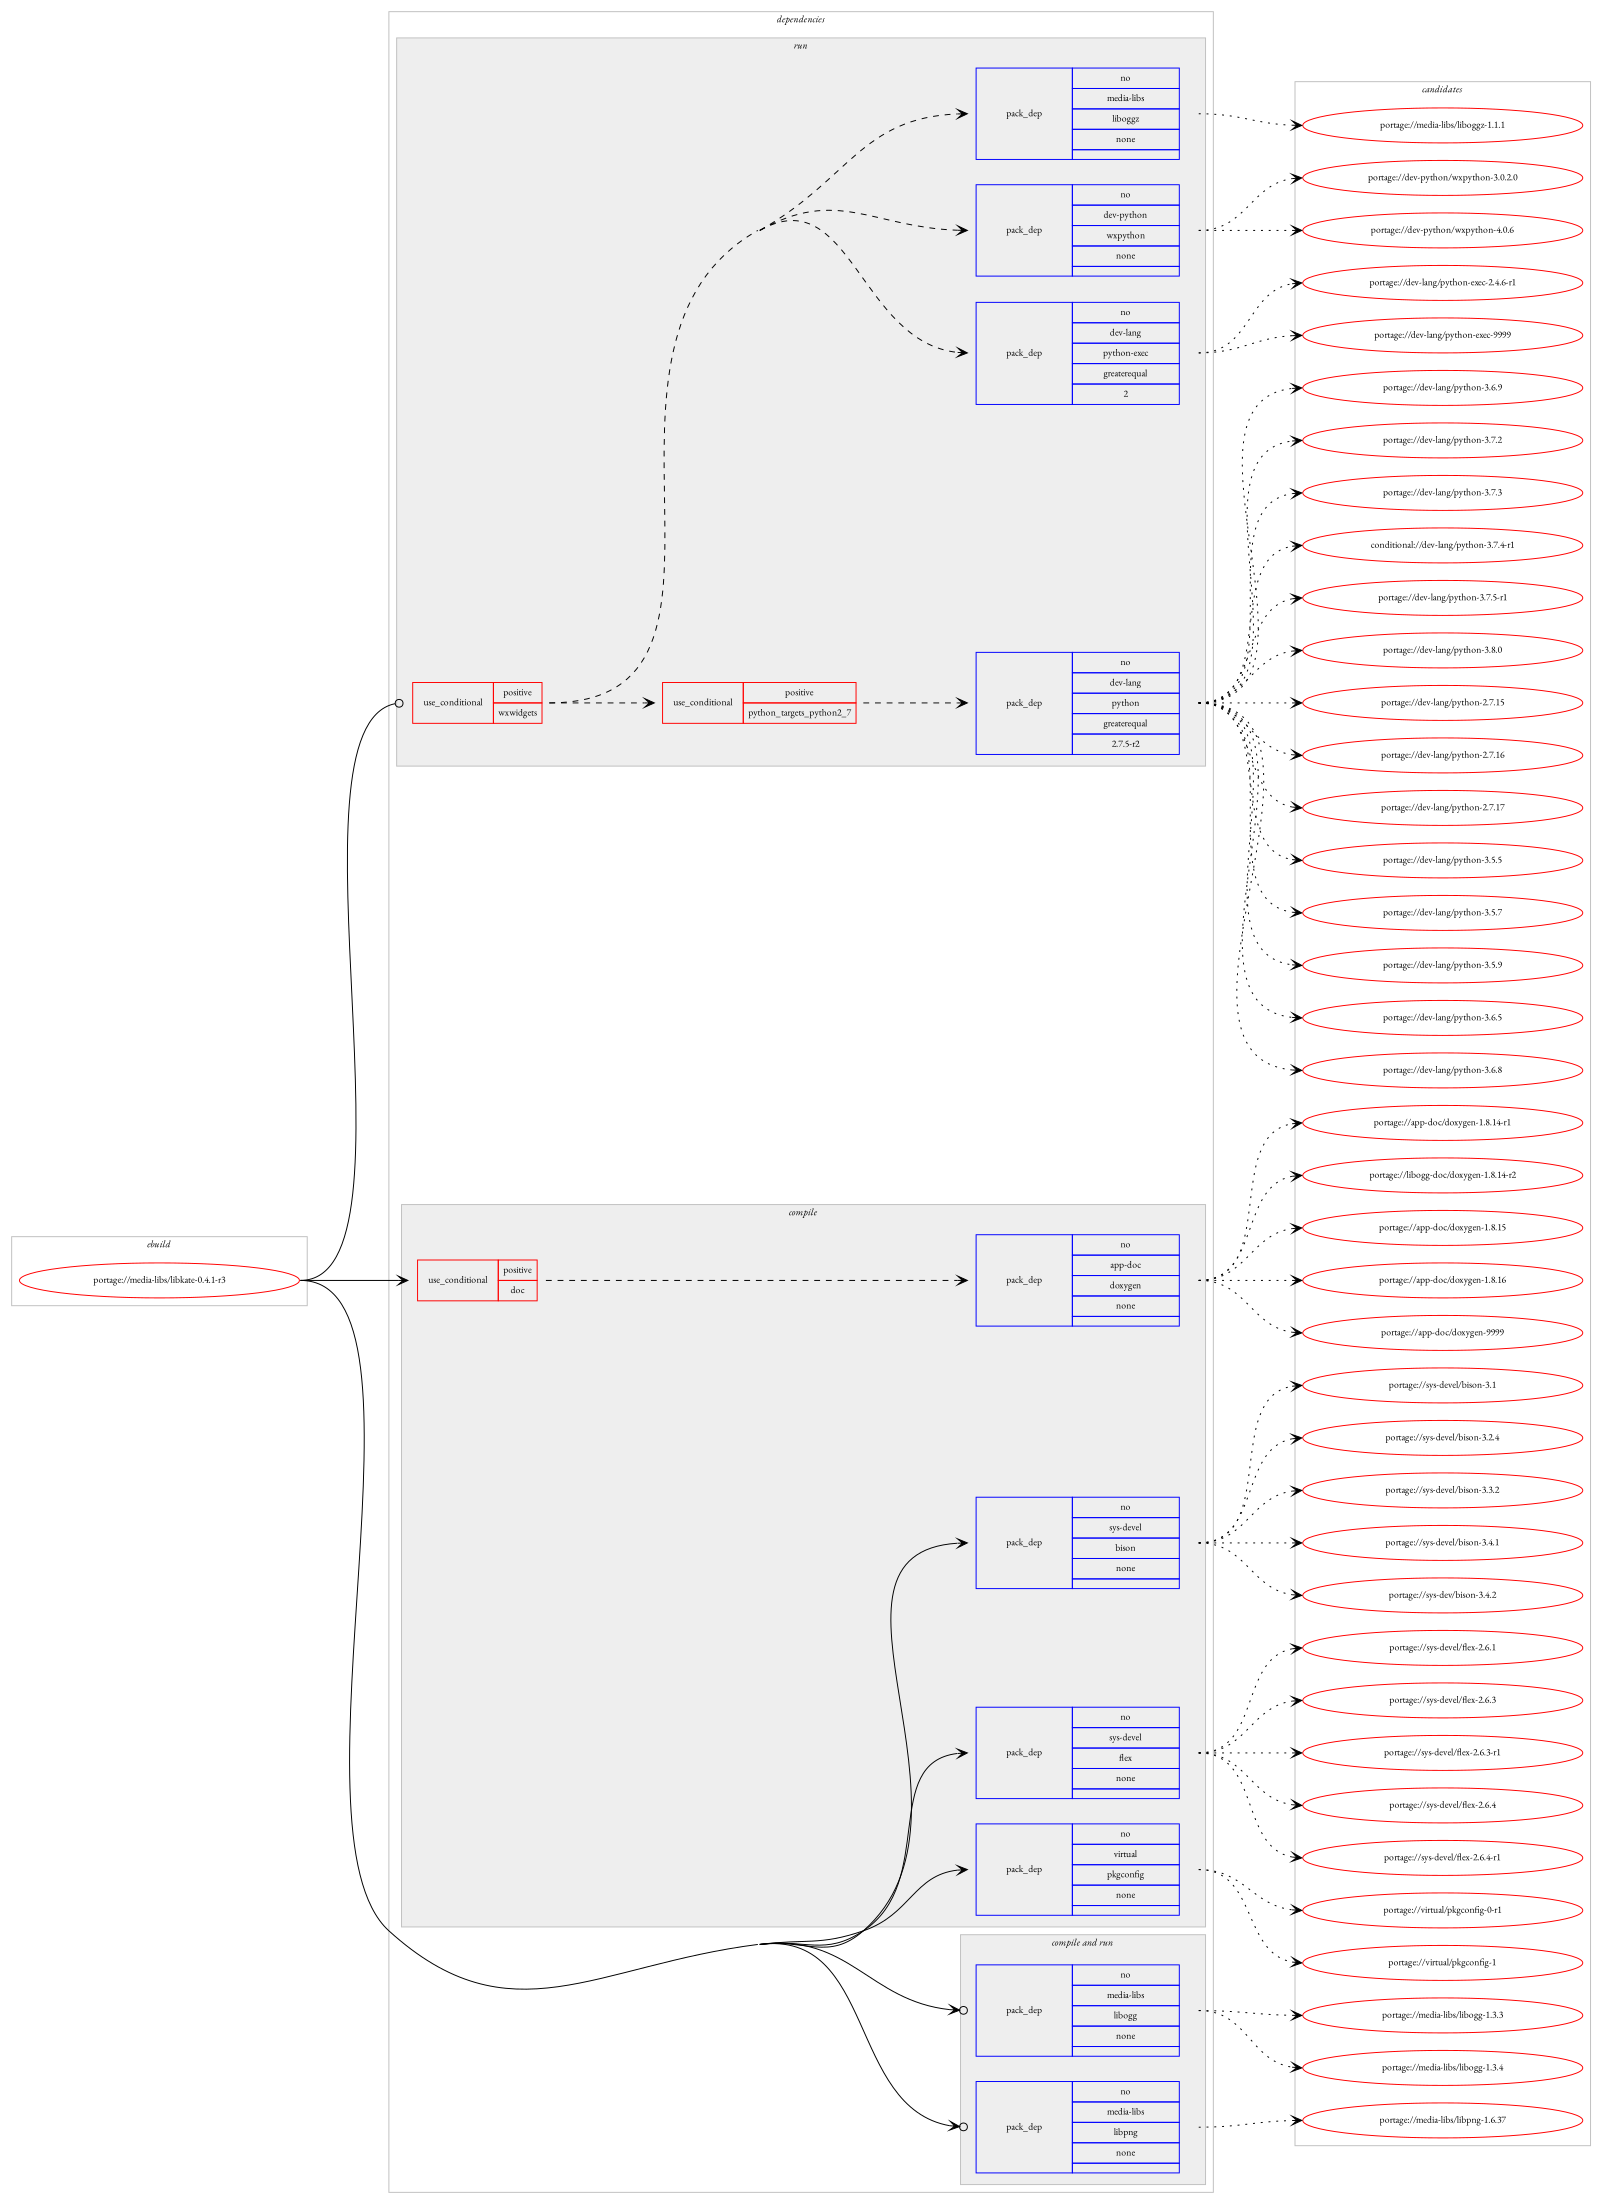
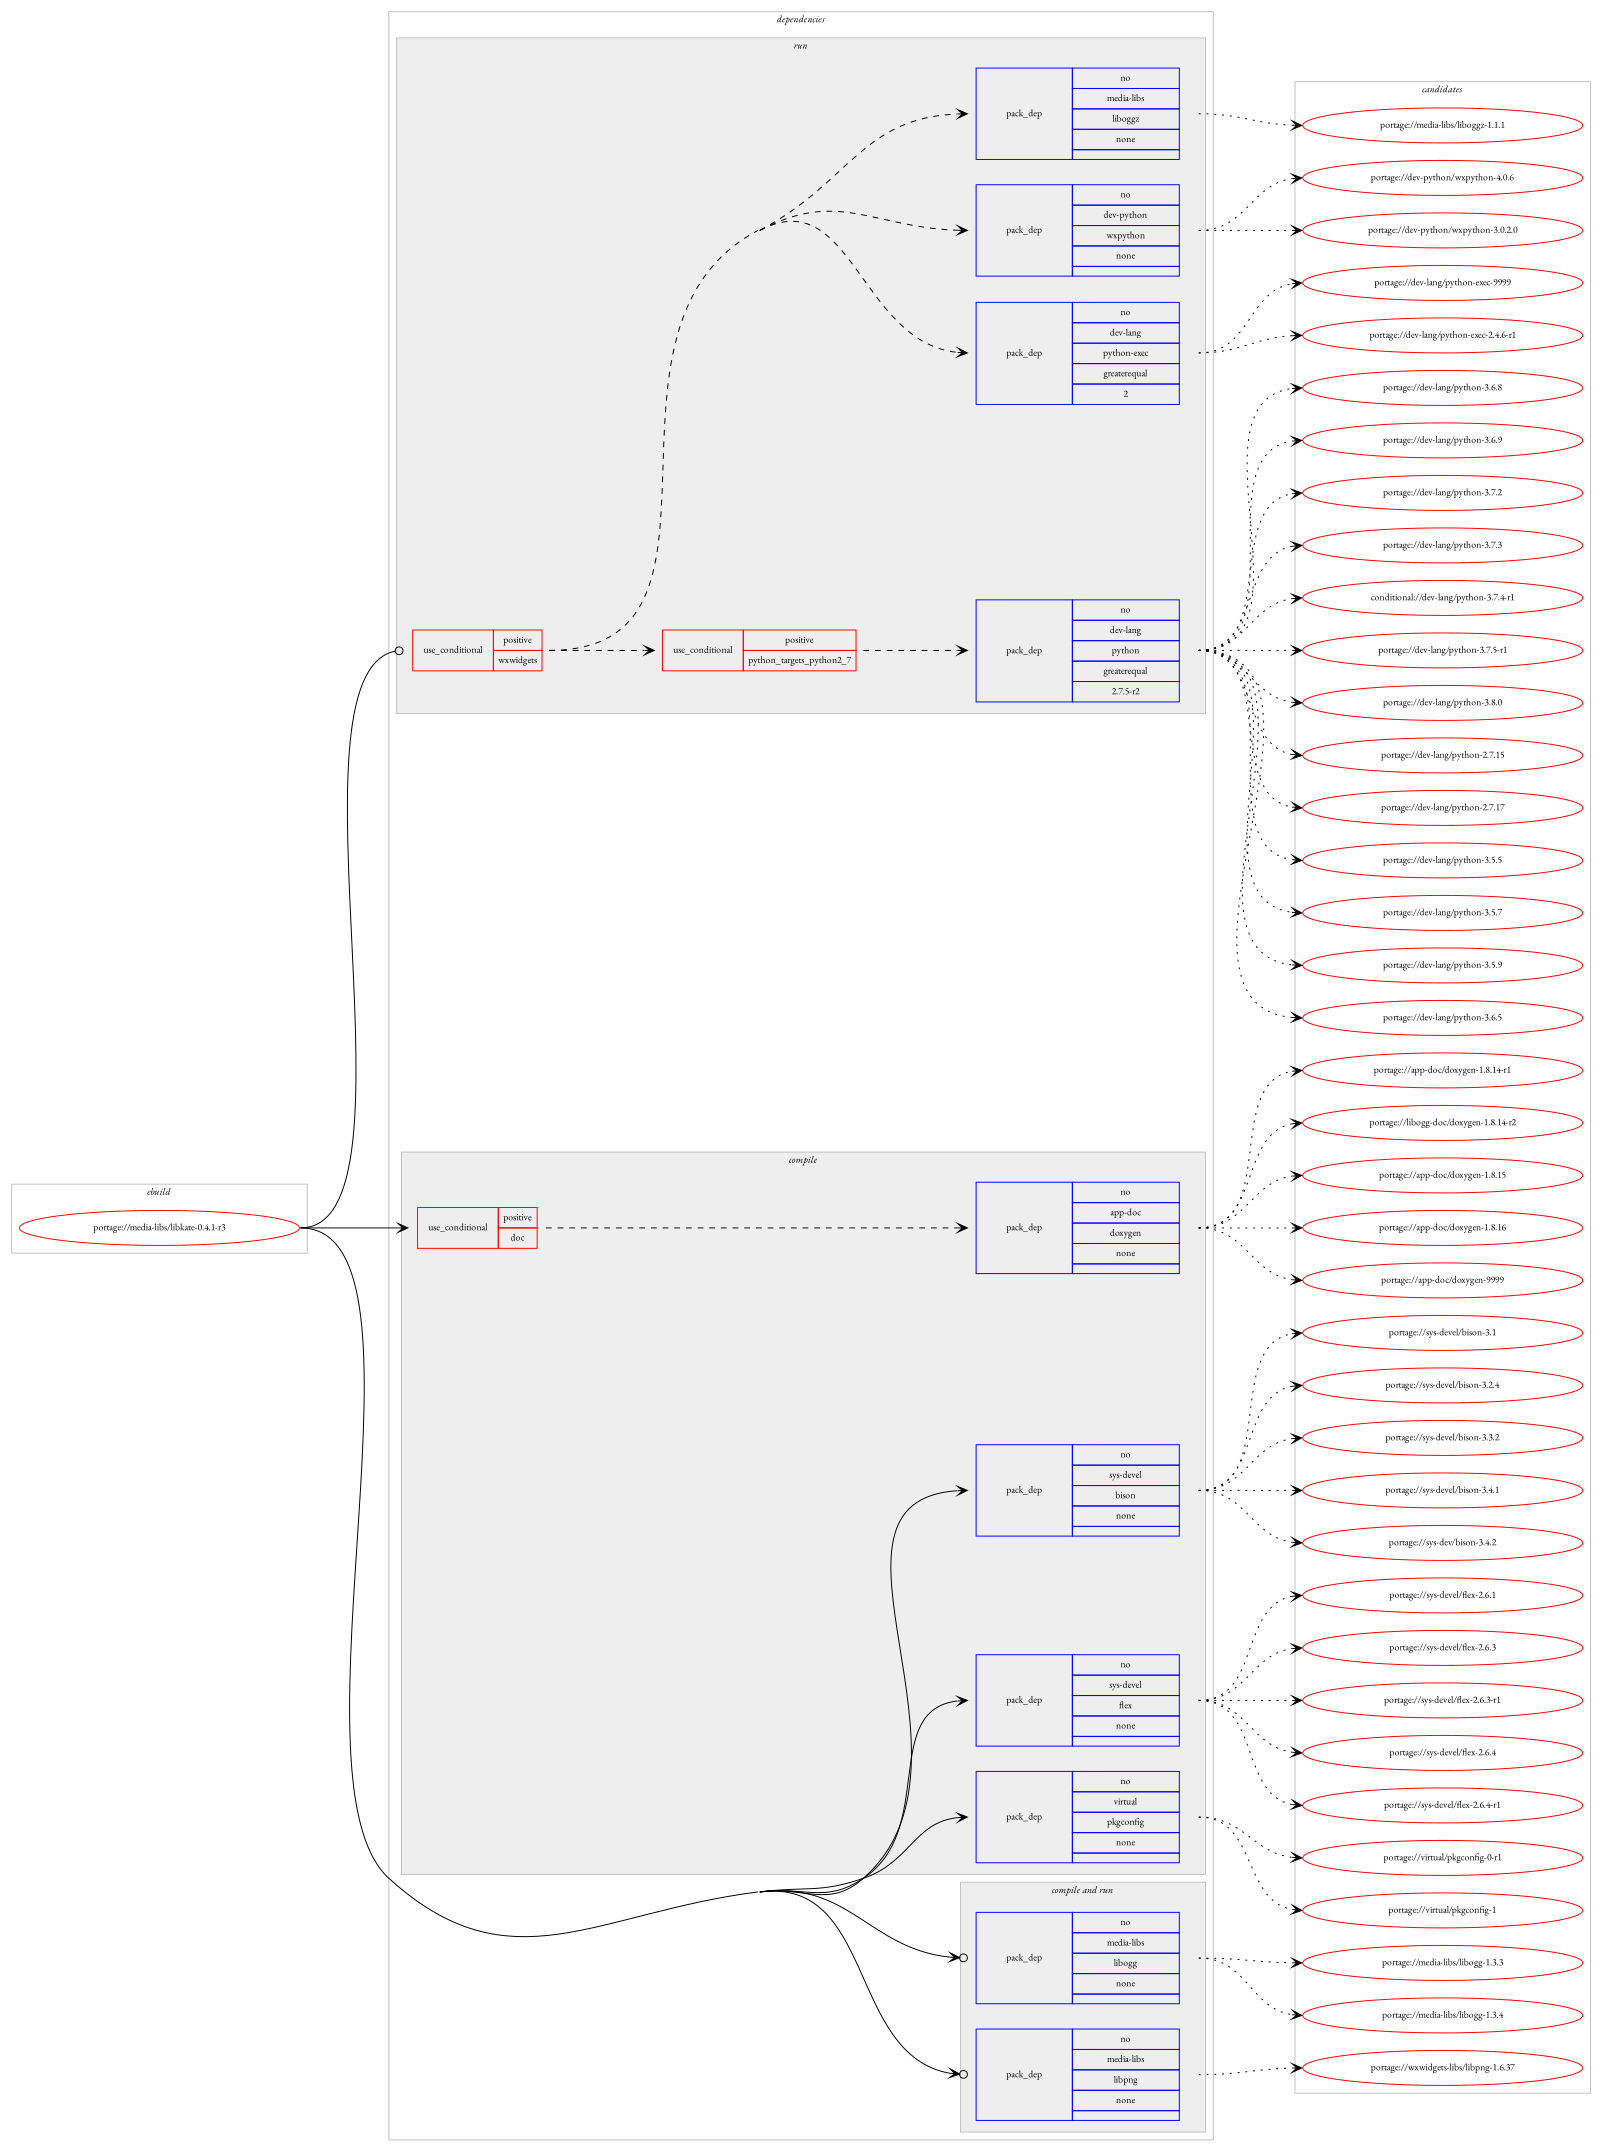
node "portage://dev-lang/python-2.7.16": removed
node "portage://media-libs/libpng-1.6.37": label "portage://media-libs/libpng-1.6.37" -> "portage://wxwidgets-libs/libpng-1.6.37"
